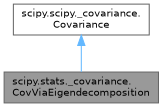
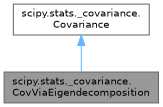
node "scipy.scipy._covariance. Covariance": label "scipy.scipy._covariance. Covariance" -> "scipy.stats._covariance. Covariance"
